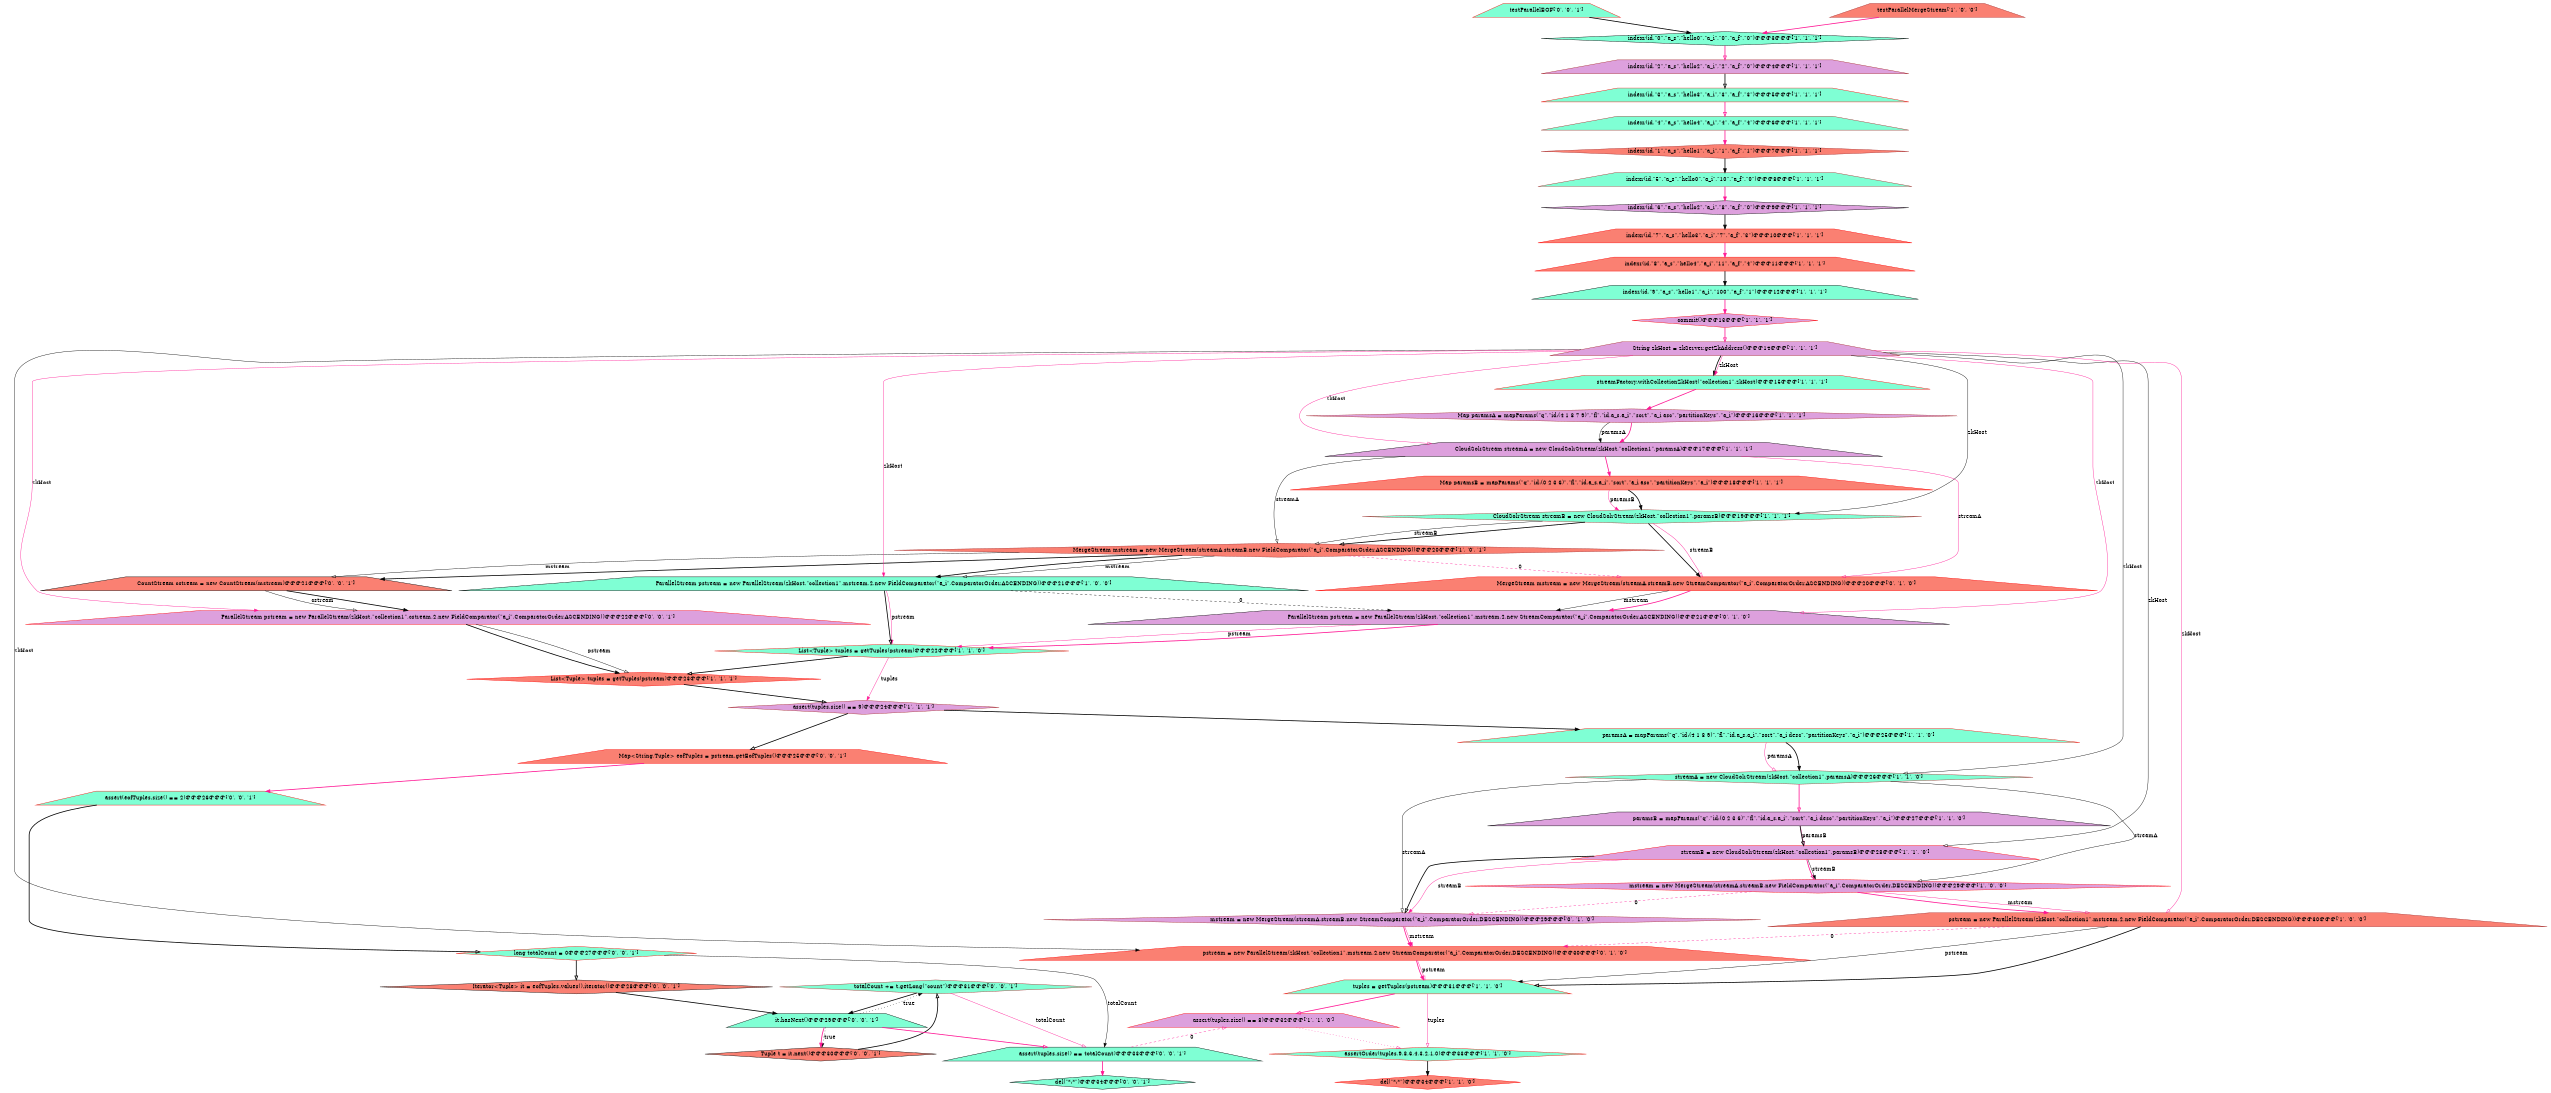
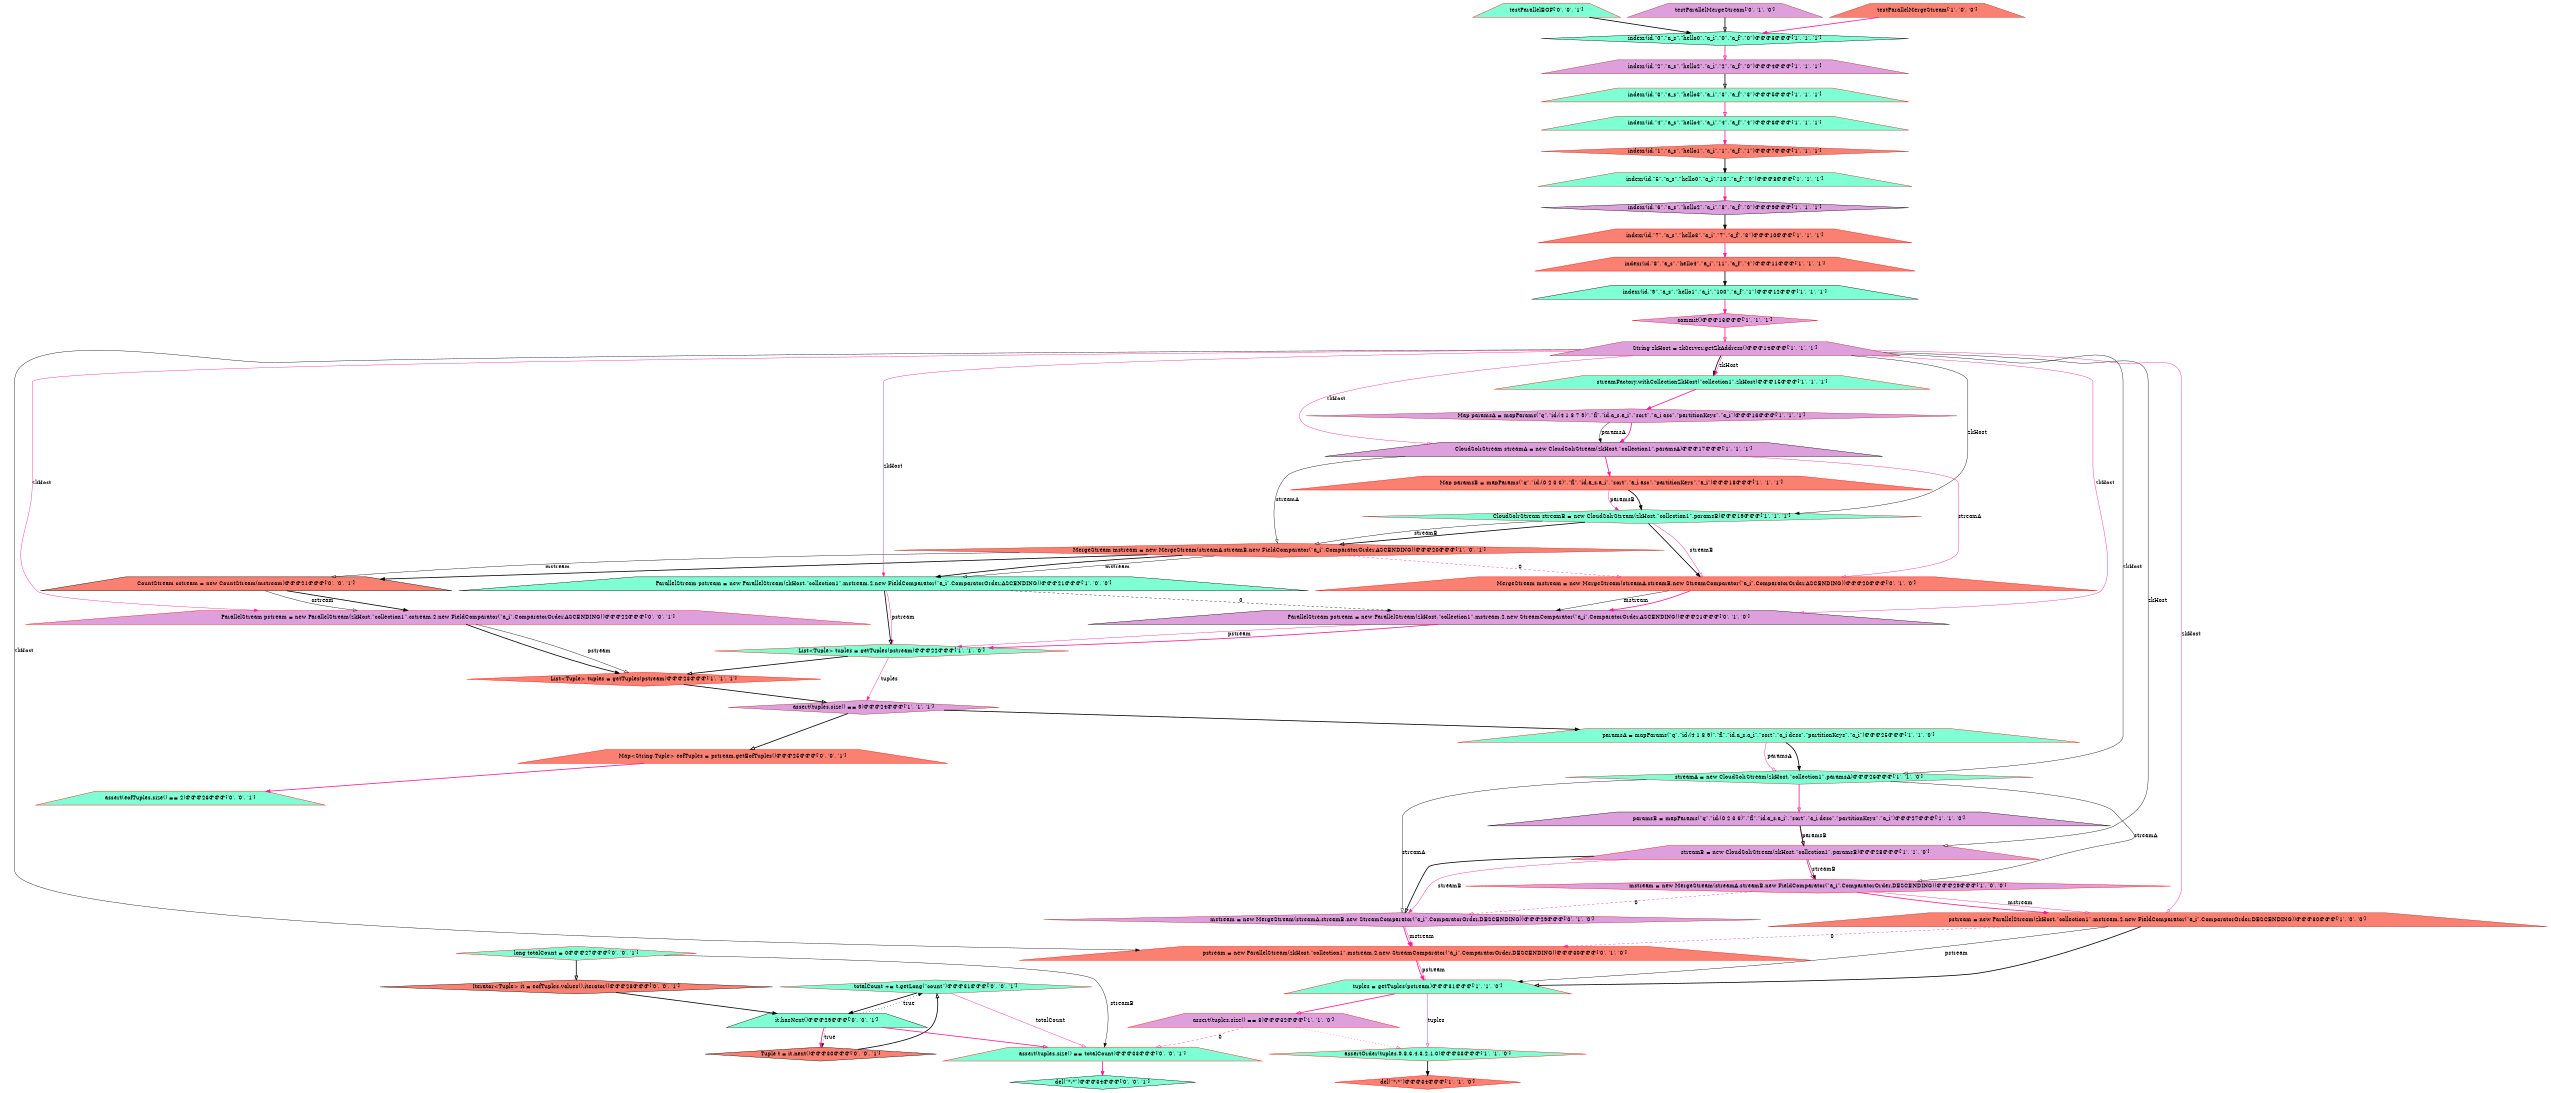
node "testParallelMergeStream['0', '1', '0']": added
edge "assert(eofTuples.size() == 2)@@@26@@@['0', '0', '1']" -> "long totalCount = 0@@@27@@@['0', '0', '1']": removed
edge "long totalCount = 0@@@27@@@['0', '0', '1']" -> "assert(tuples.size() == totalCount)@@@33@@@['0', '0', '1']": label "totalCount" -> "streamB"
edge "assert(tuples.size() == totalCount)@@@33@@@['0', '0', '1']" -> "assert(tuples.size() == 8)@@@32@@@['1', '1', '0']": reversed
node "assert(tuples.size() == totalCount)@@@33@@@['0', '0', '1']": color black -> red
